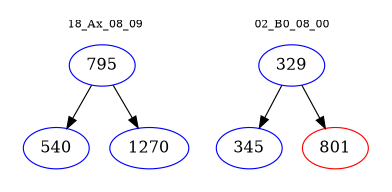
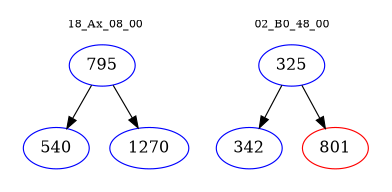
cluster "18_Ax_08_09": label "18_Ax_08_09" -> "18_Ax_08_00"
cluster "02_B0_08_00": label "02_B0_08_00" -> "02_B0_48_00"
node "329": label "329" -> "325"
node "345": label "345" -> "342"
